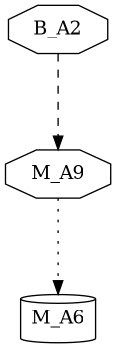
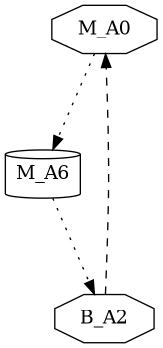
node "M_A9": label "M_A9" -> "M_A0"
edge "M_A6" -> "B_A2": added
